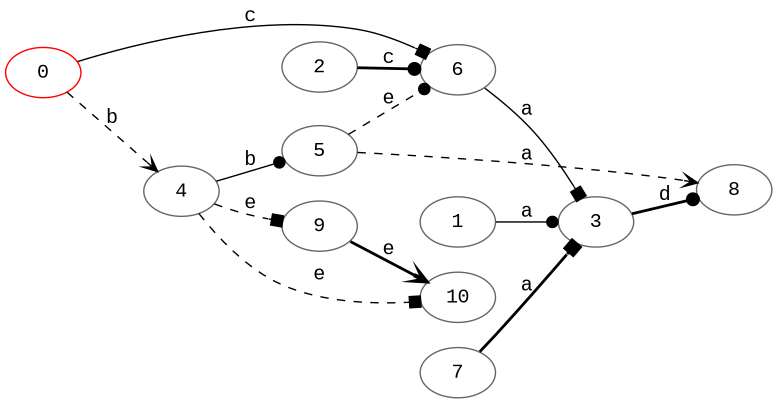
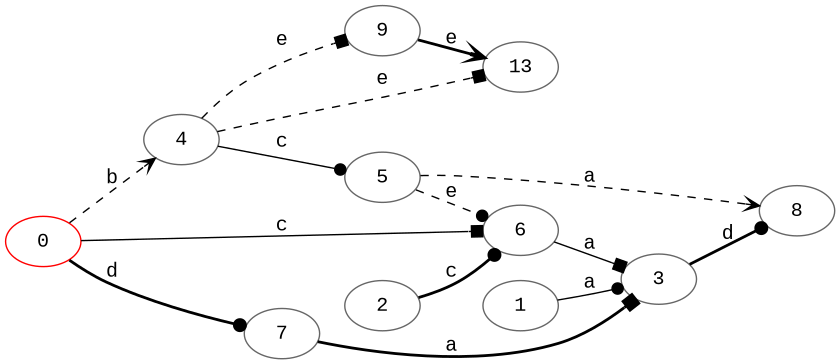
edge "4" -> "5": label "b" -> "c"
node "10": label "10" -> "13"
edge "0" -> "7": added, label "d"
